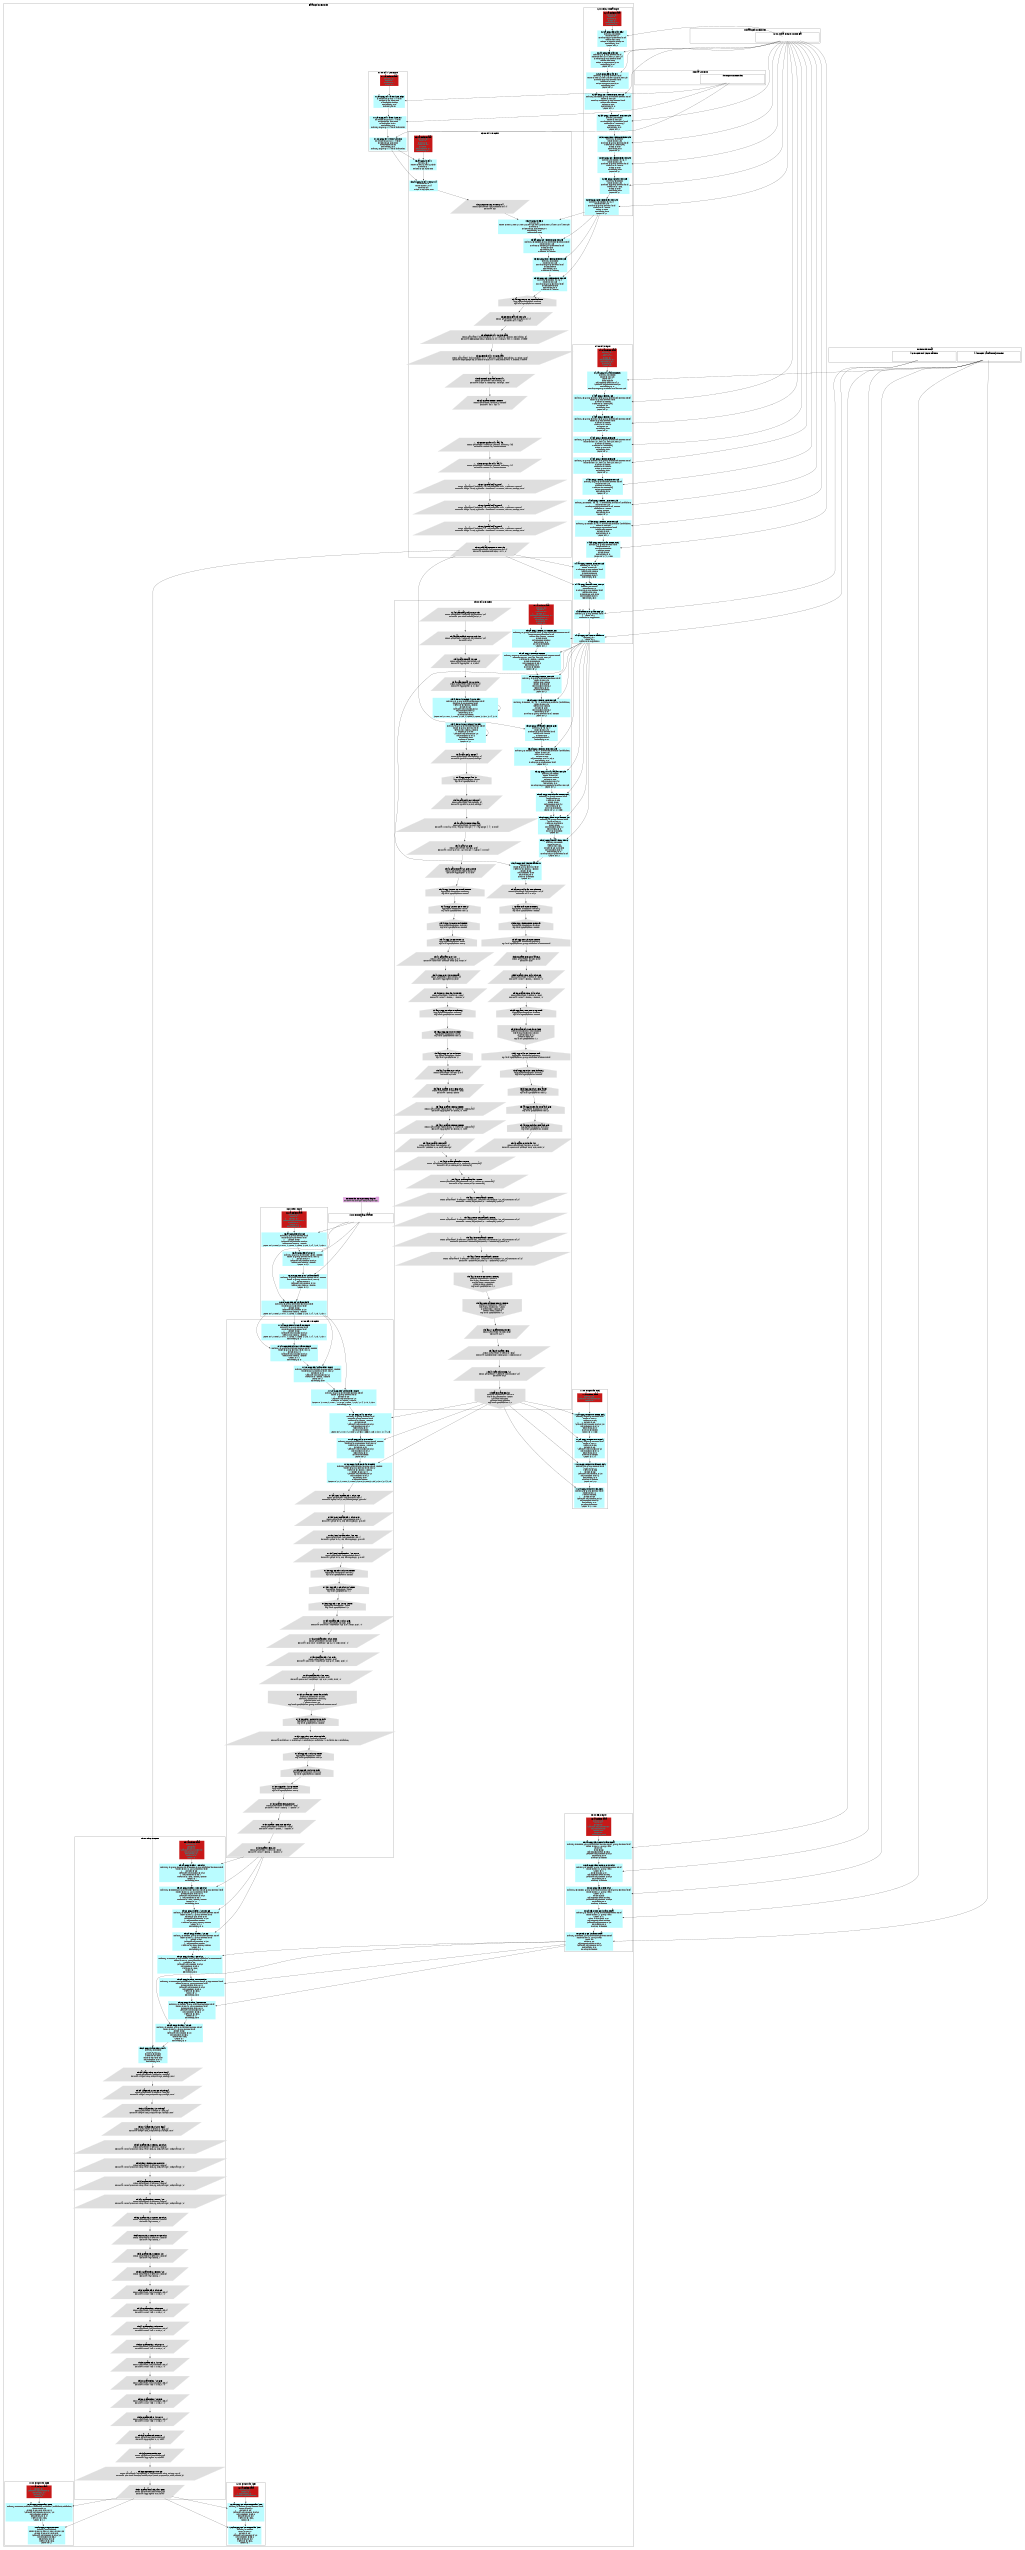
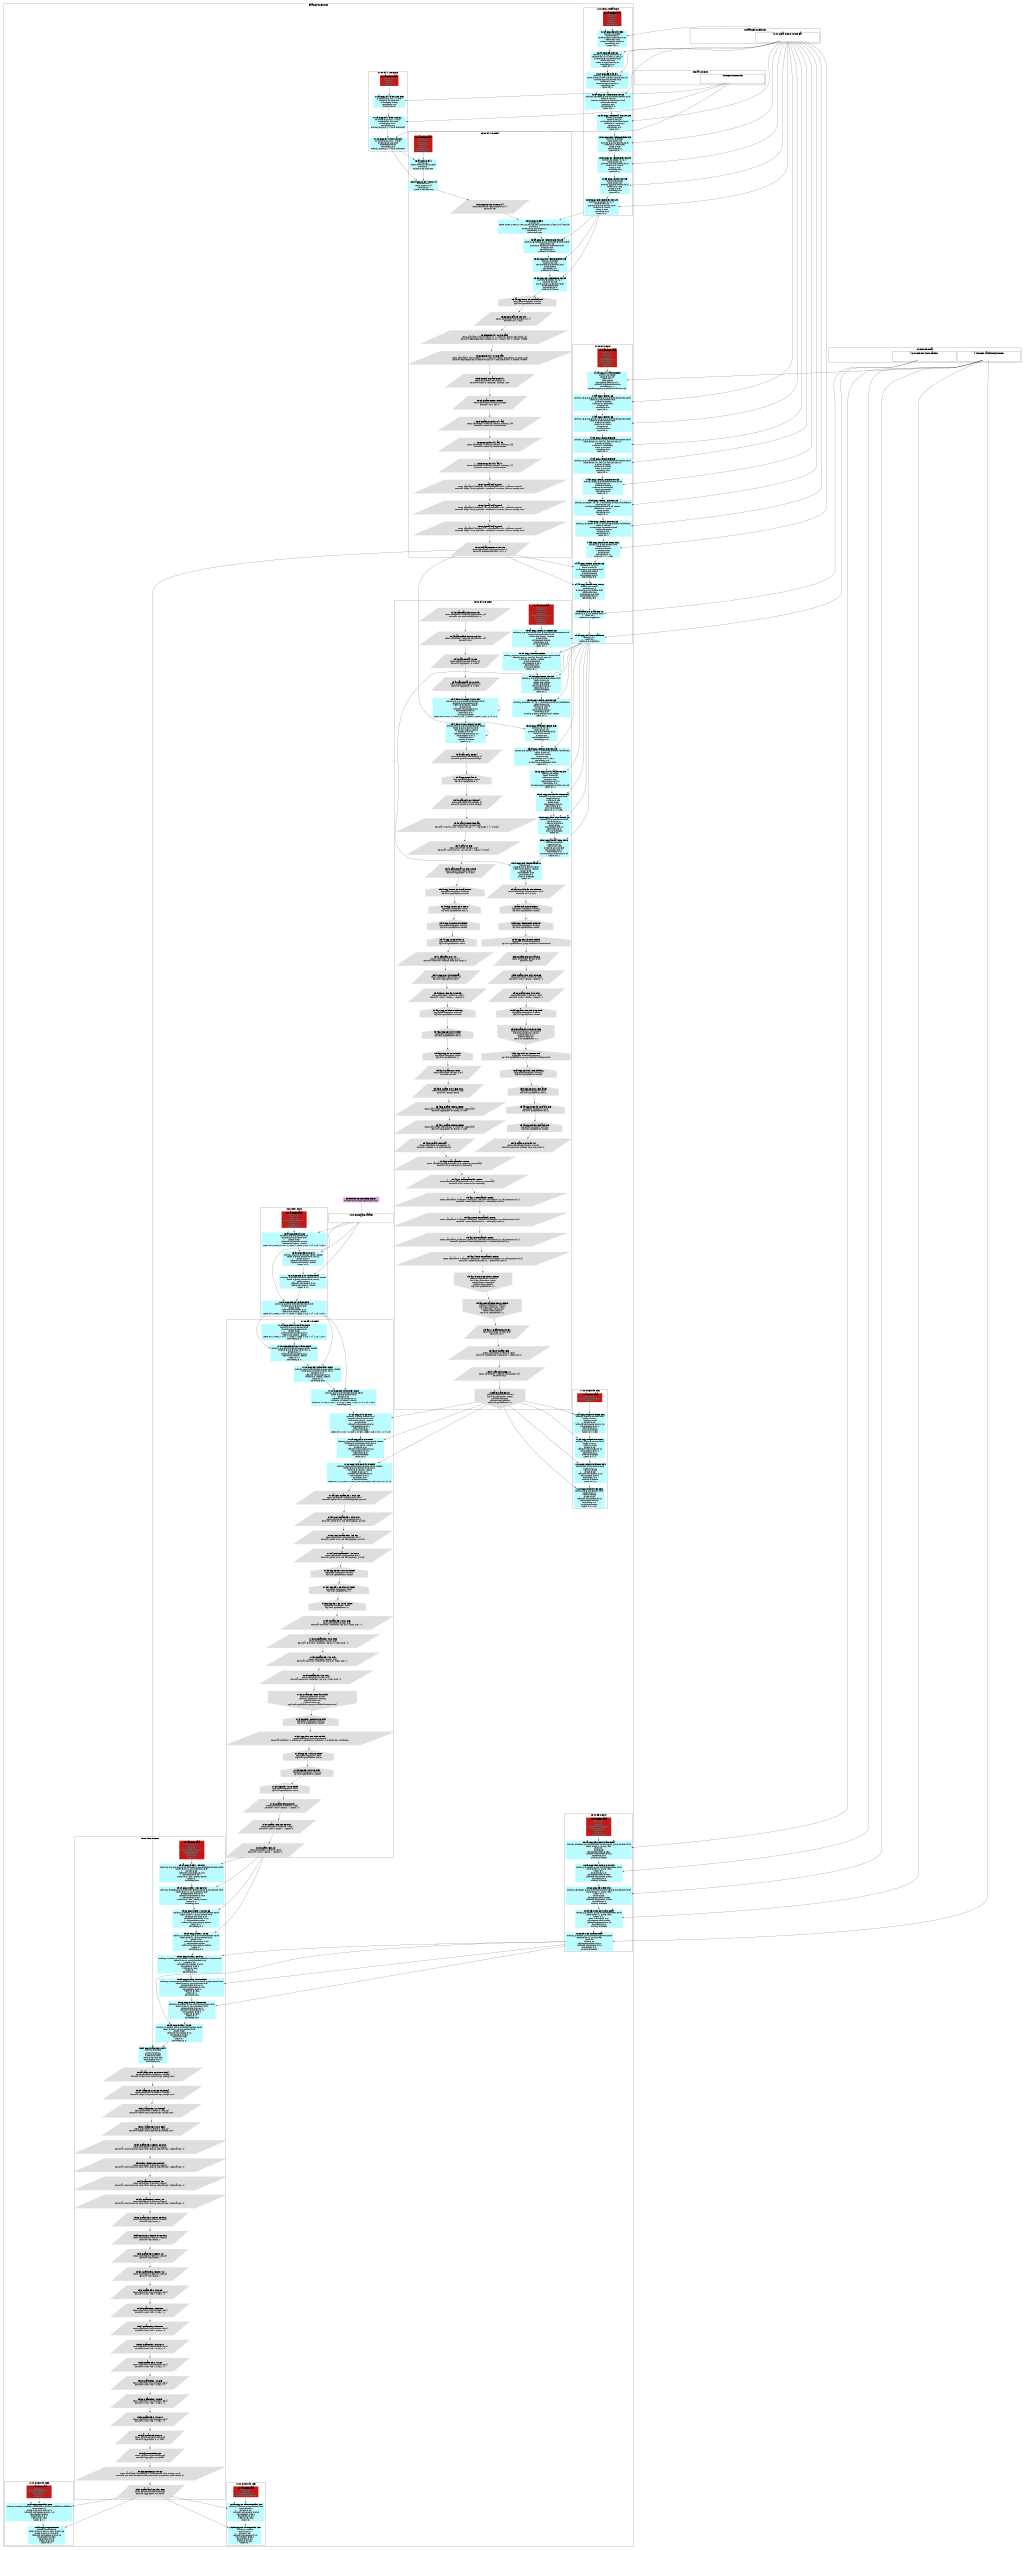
node "03.6l Create props for A4.1 adj": added
